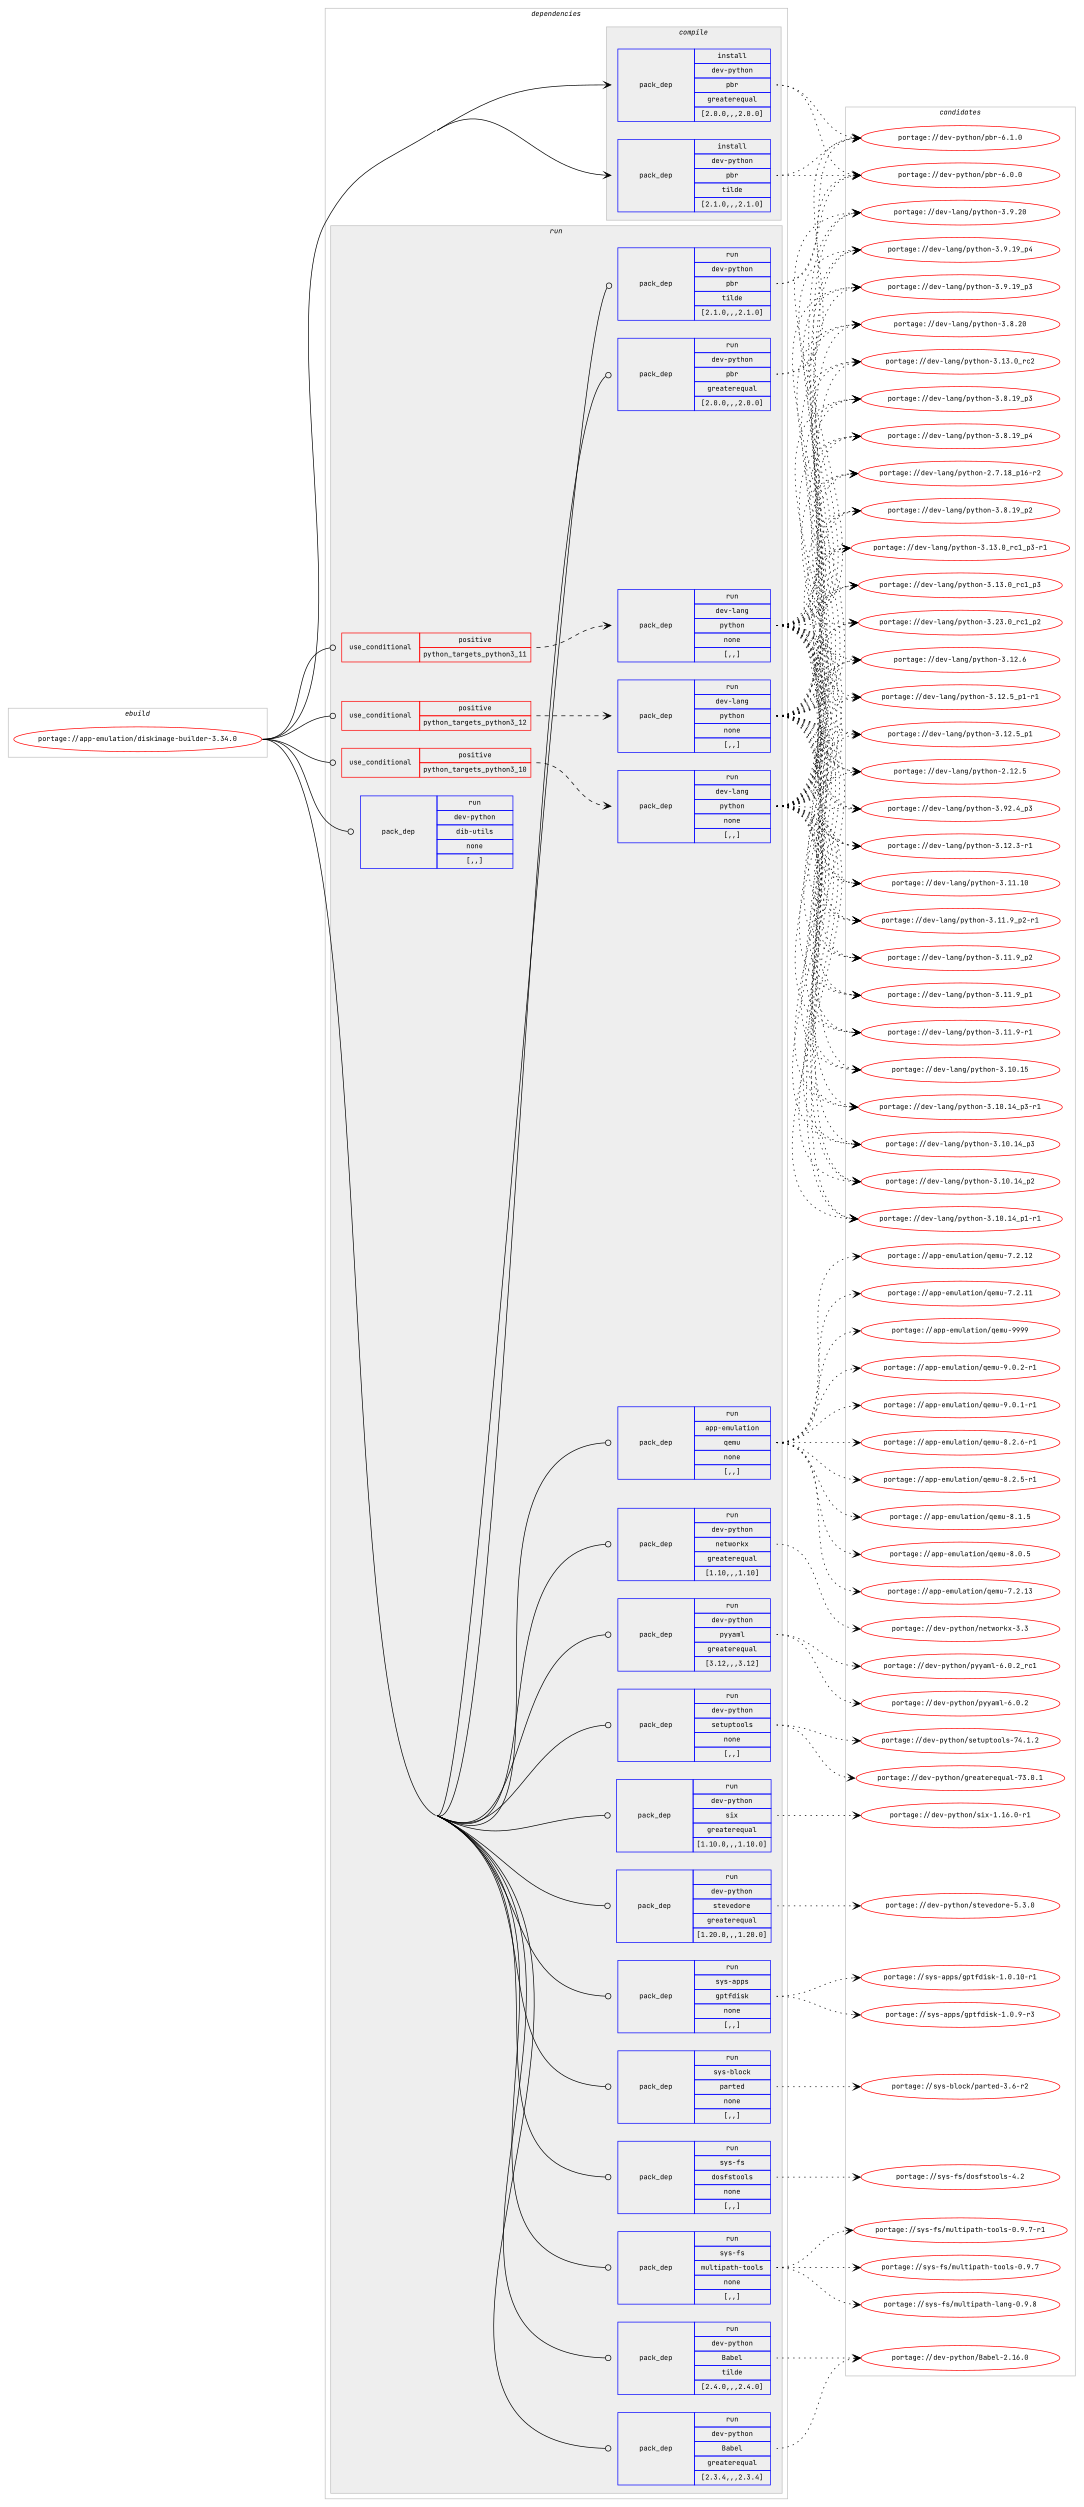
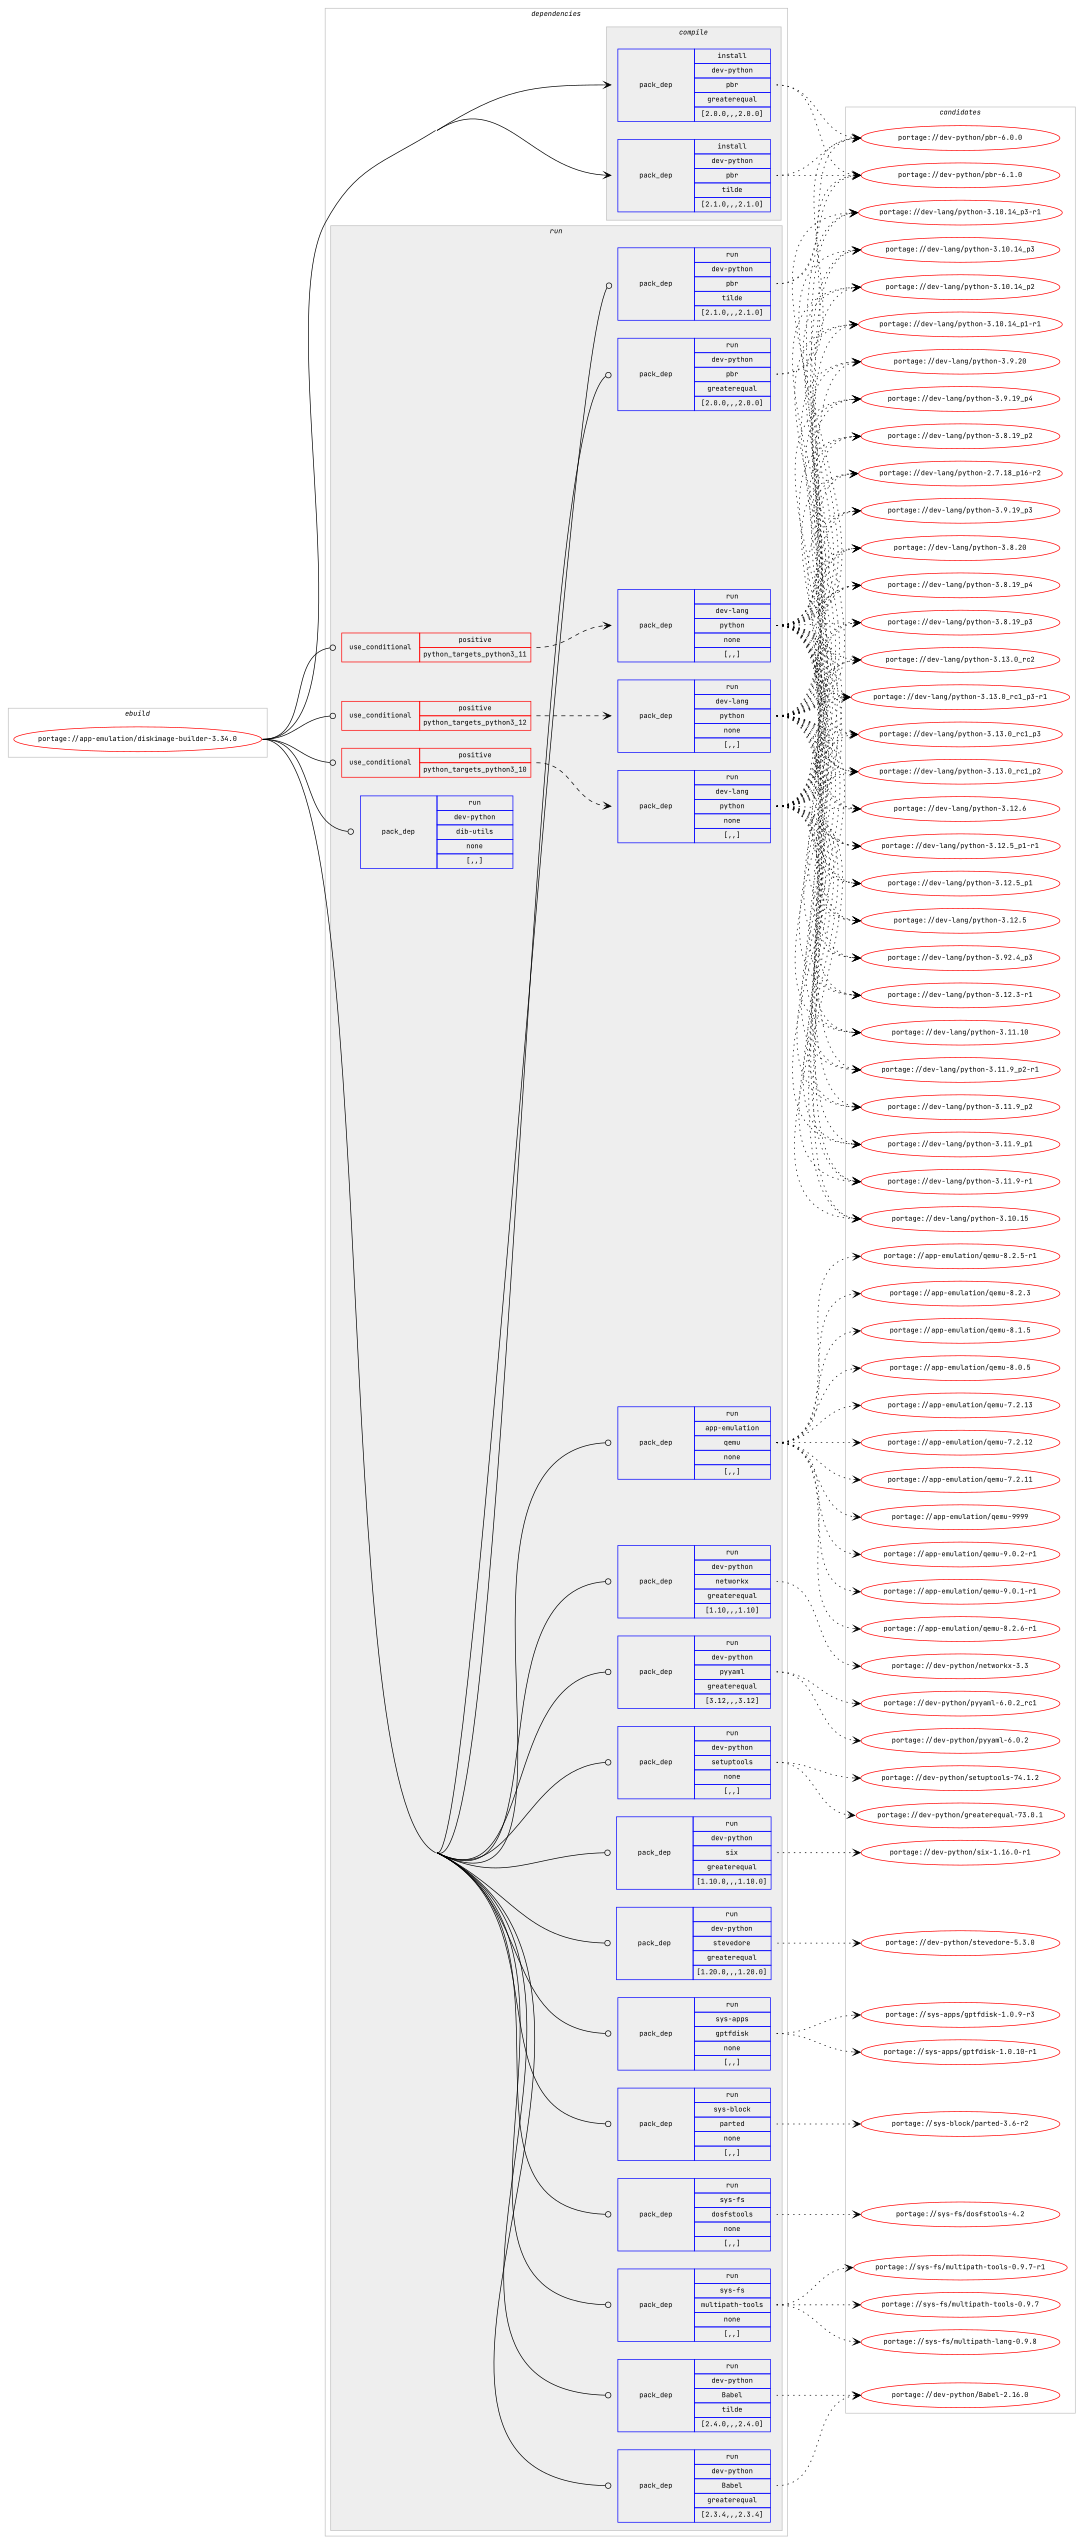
node "portage://dev-lang/python-3.23.0_rc1_p2": label "portage://dev-lang/python-3.23.0_rc1_p2" -> "portage://dev-lang/python-3.13.0_rc1_p2"
node "portage://dev-lang/python-2.12.5": label "portage://dev-lang/python-2.12.5" -> "portage://dev-lang/python-3.12.5"
node "portage://app-emulation/qemu-8.2.3": added
